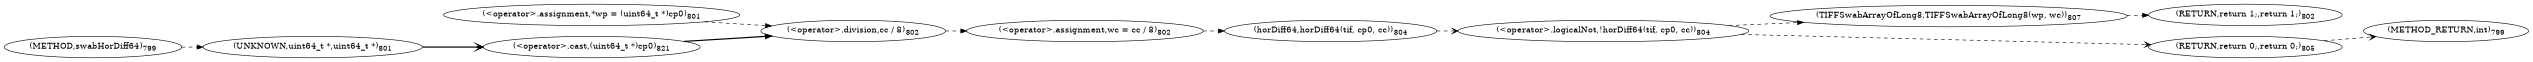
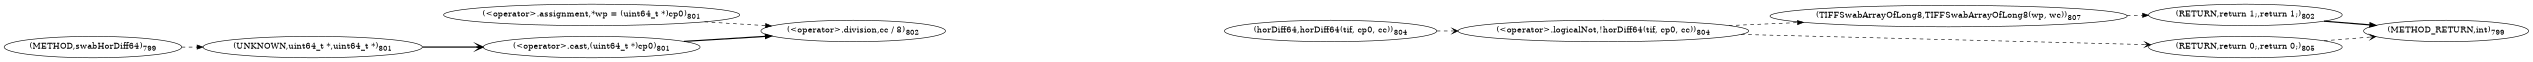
edge "(RETURN,return 1;,return 1;)" -> "(METHOD_RETURN,int)": added
node "(<operator>.assignment,wc = cc / 8)": removed
node "(<operator>.cast,(uint64_t *)cp0)": text "821" -> "801"
